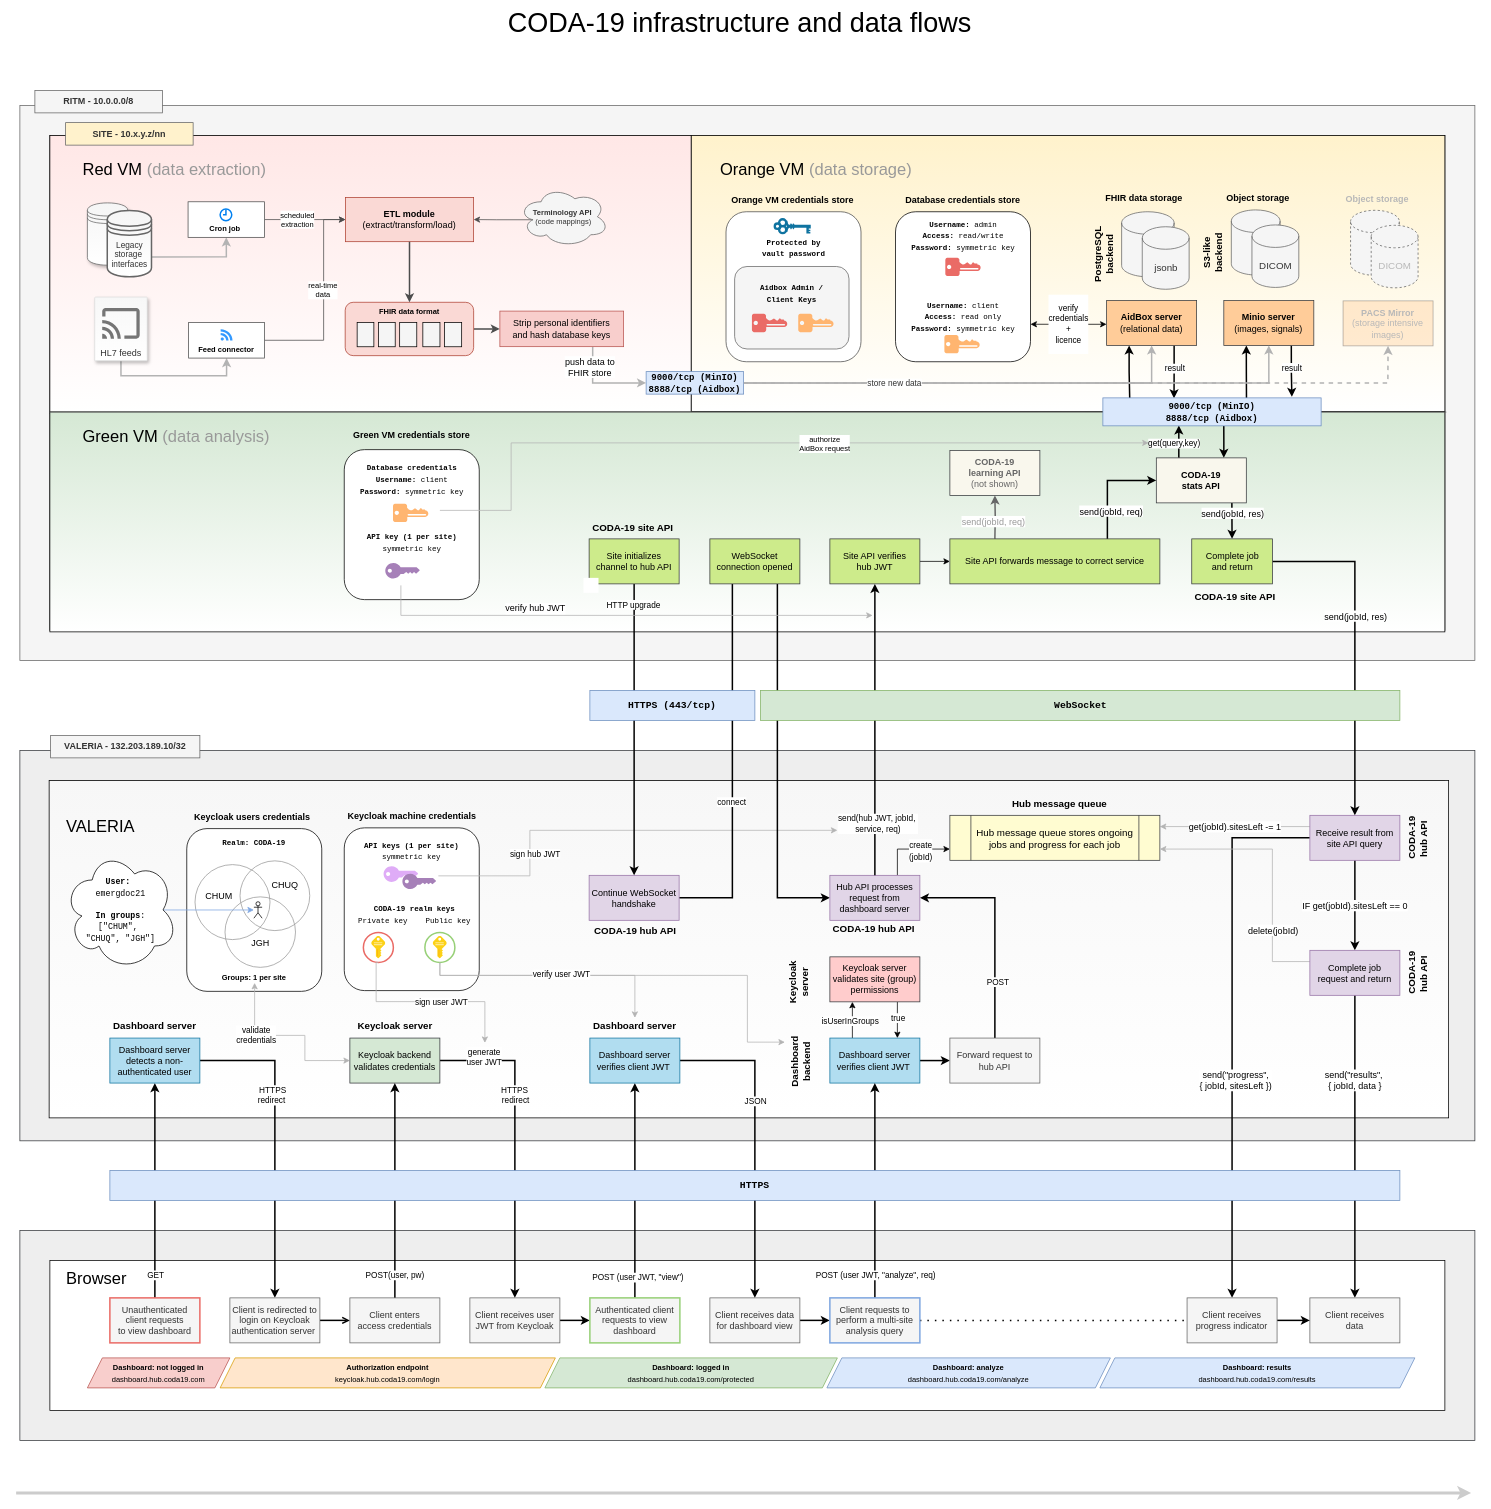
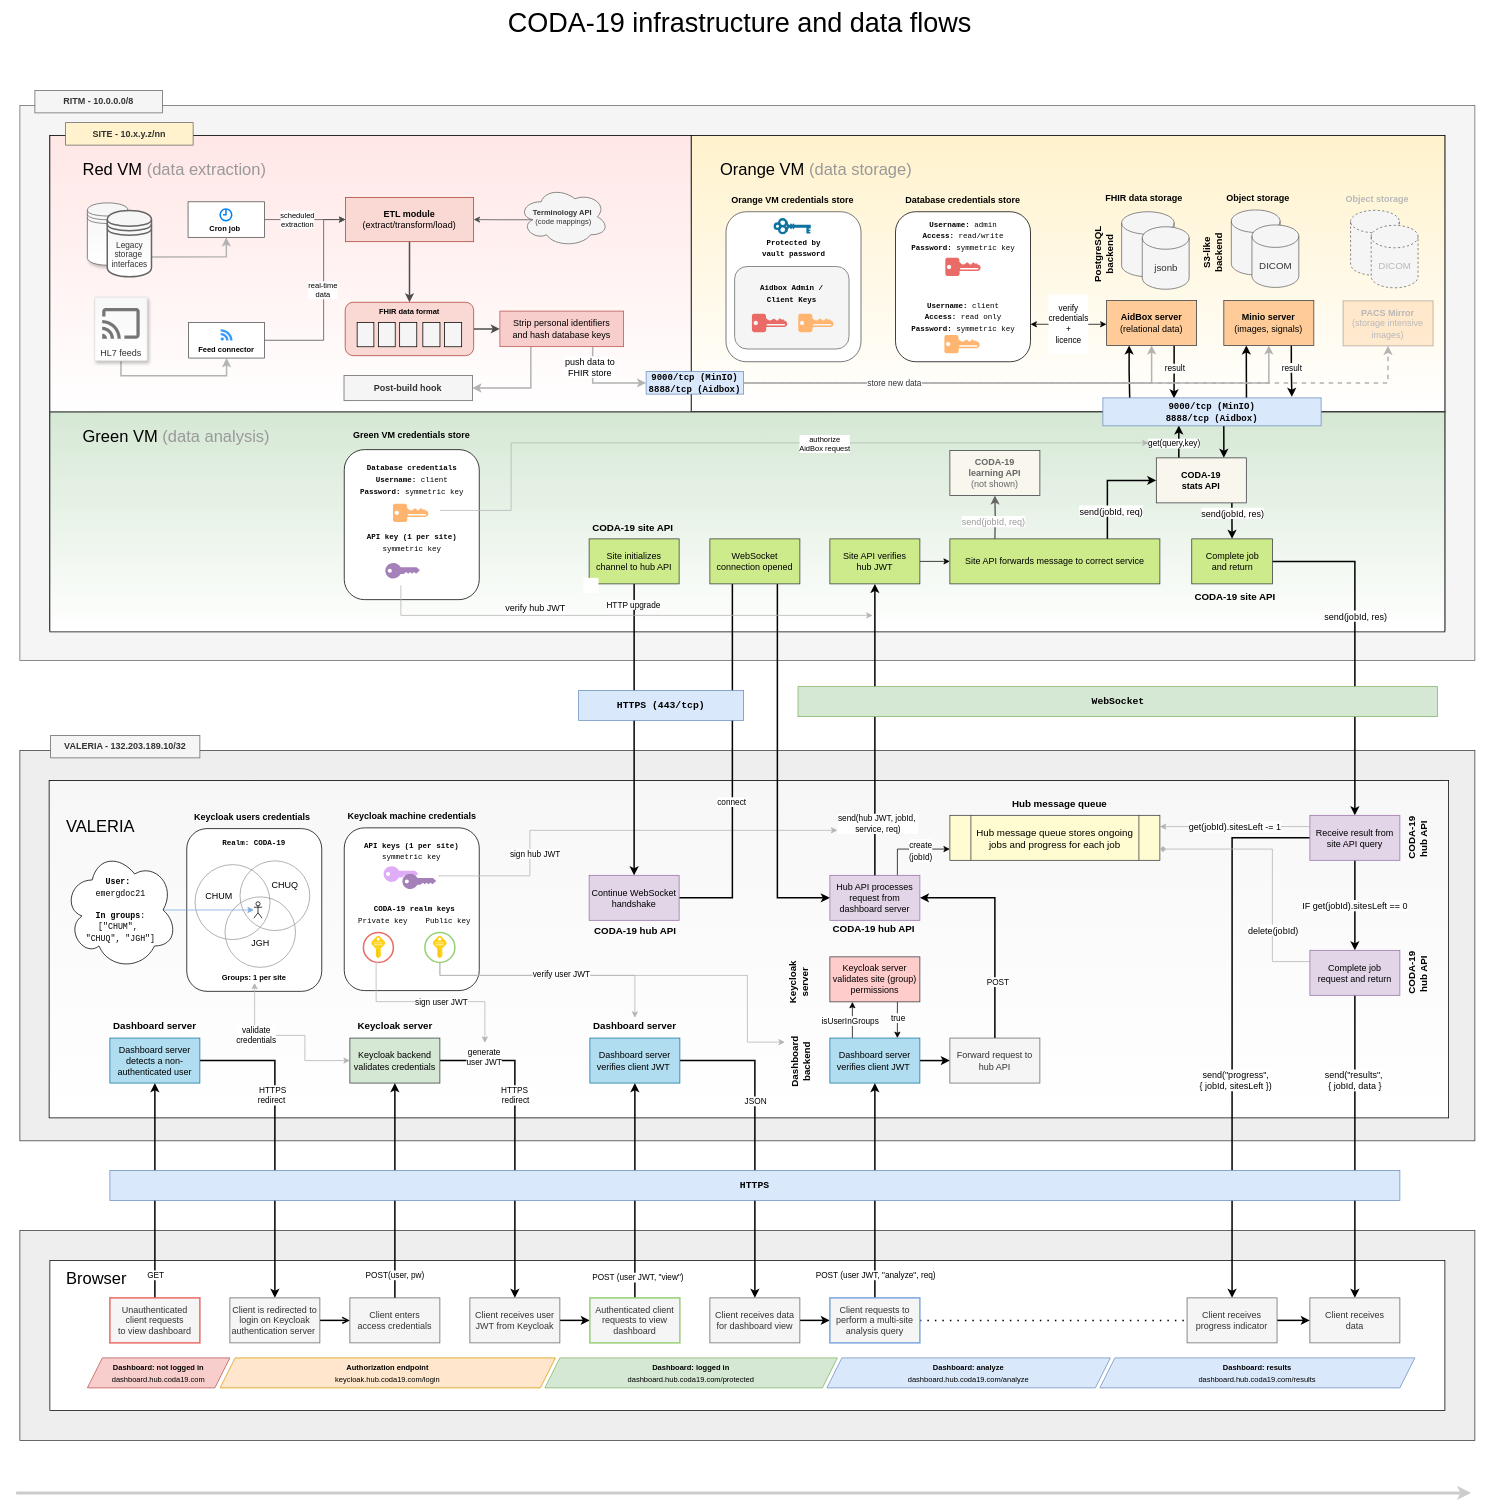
node "Post-build hook": added
edge "Strip personal identifiers and hash database keys" -> "Post-build hook": added
node "HTTPS (443/tcp)": moved (672, 705) -> (661, 705)
node "WebSocket": moved (1080, 705) -> (1118, 702)
edge "Complete job request and return" -> "Hub message queue stores ongoing jobs and progress for each job": arrowhead classic -> diamond
